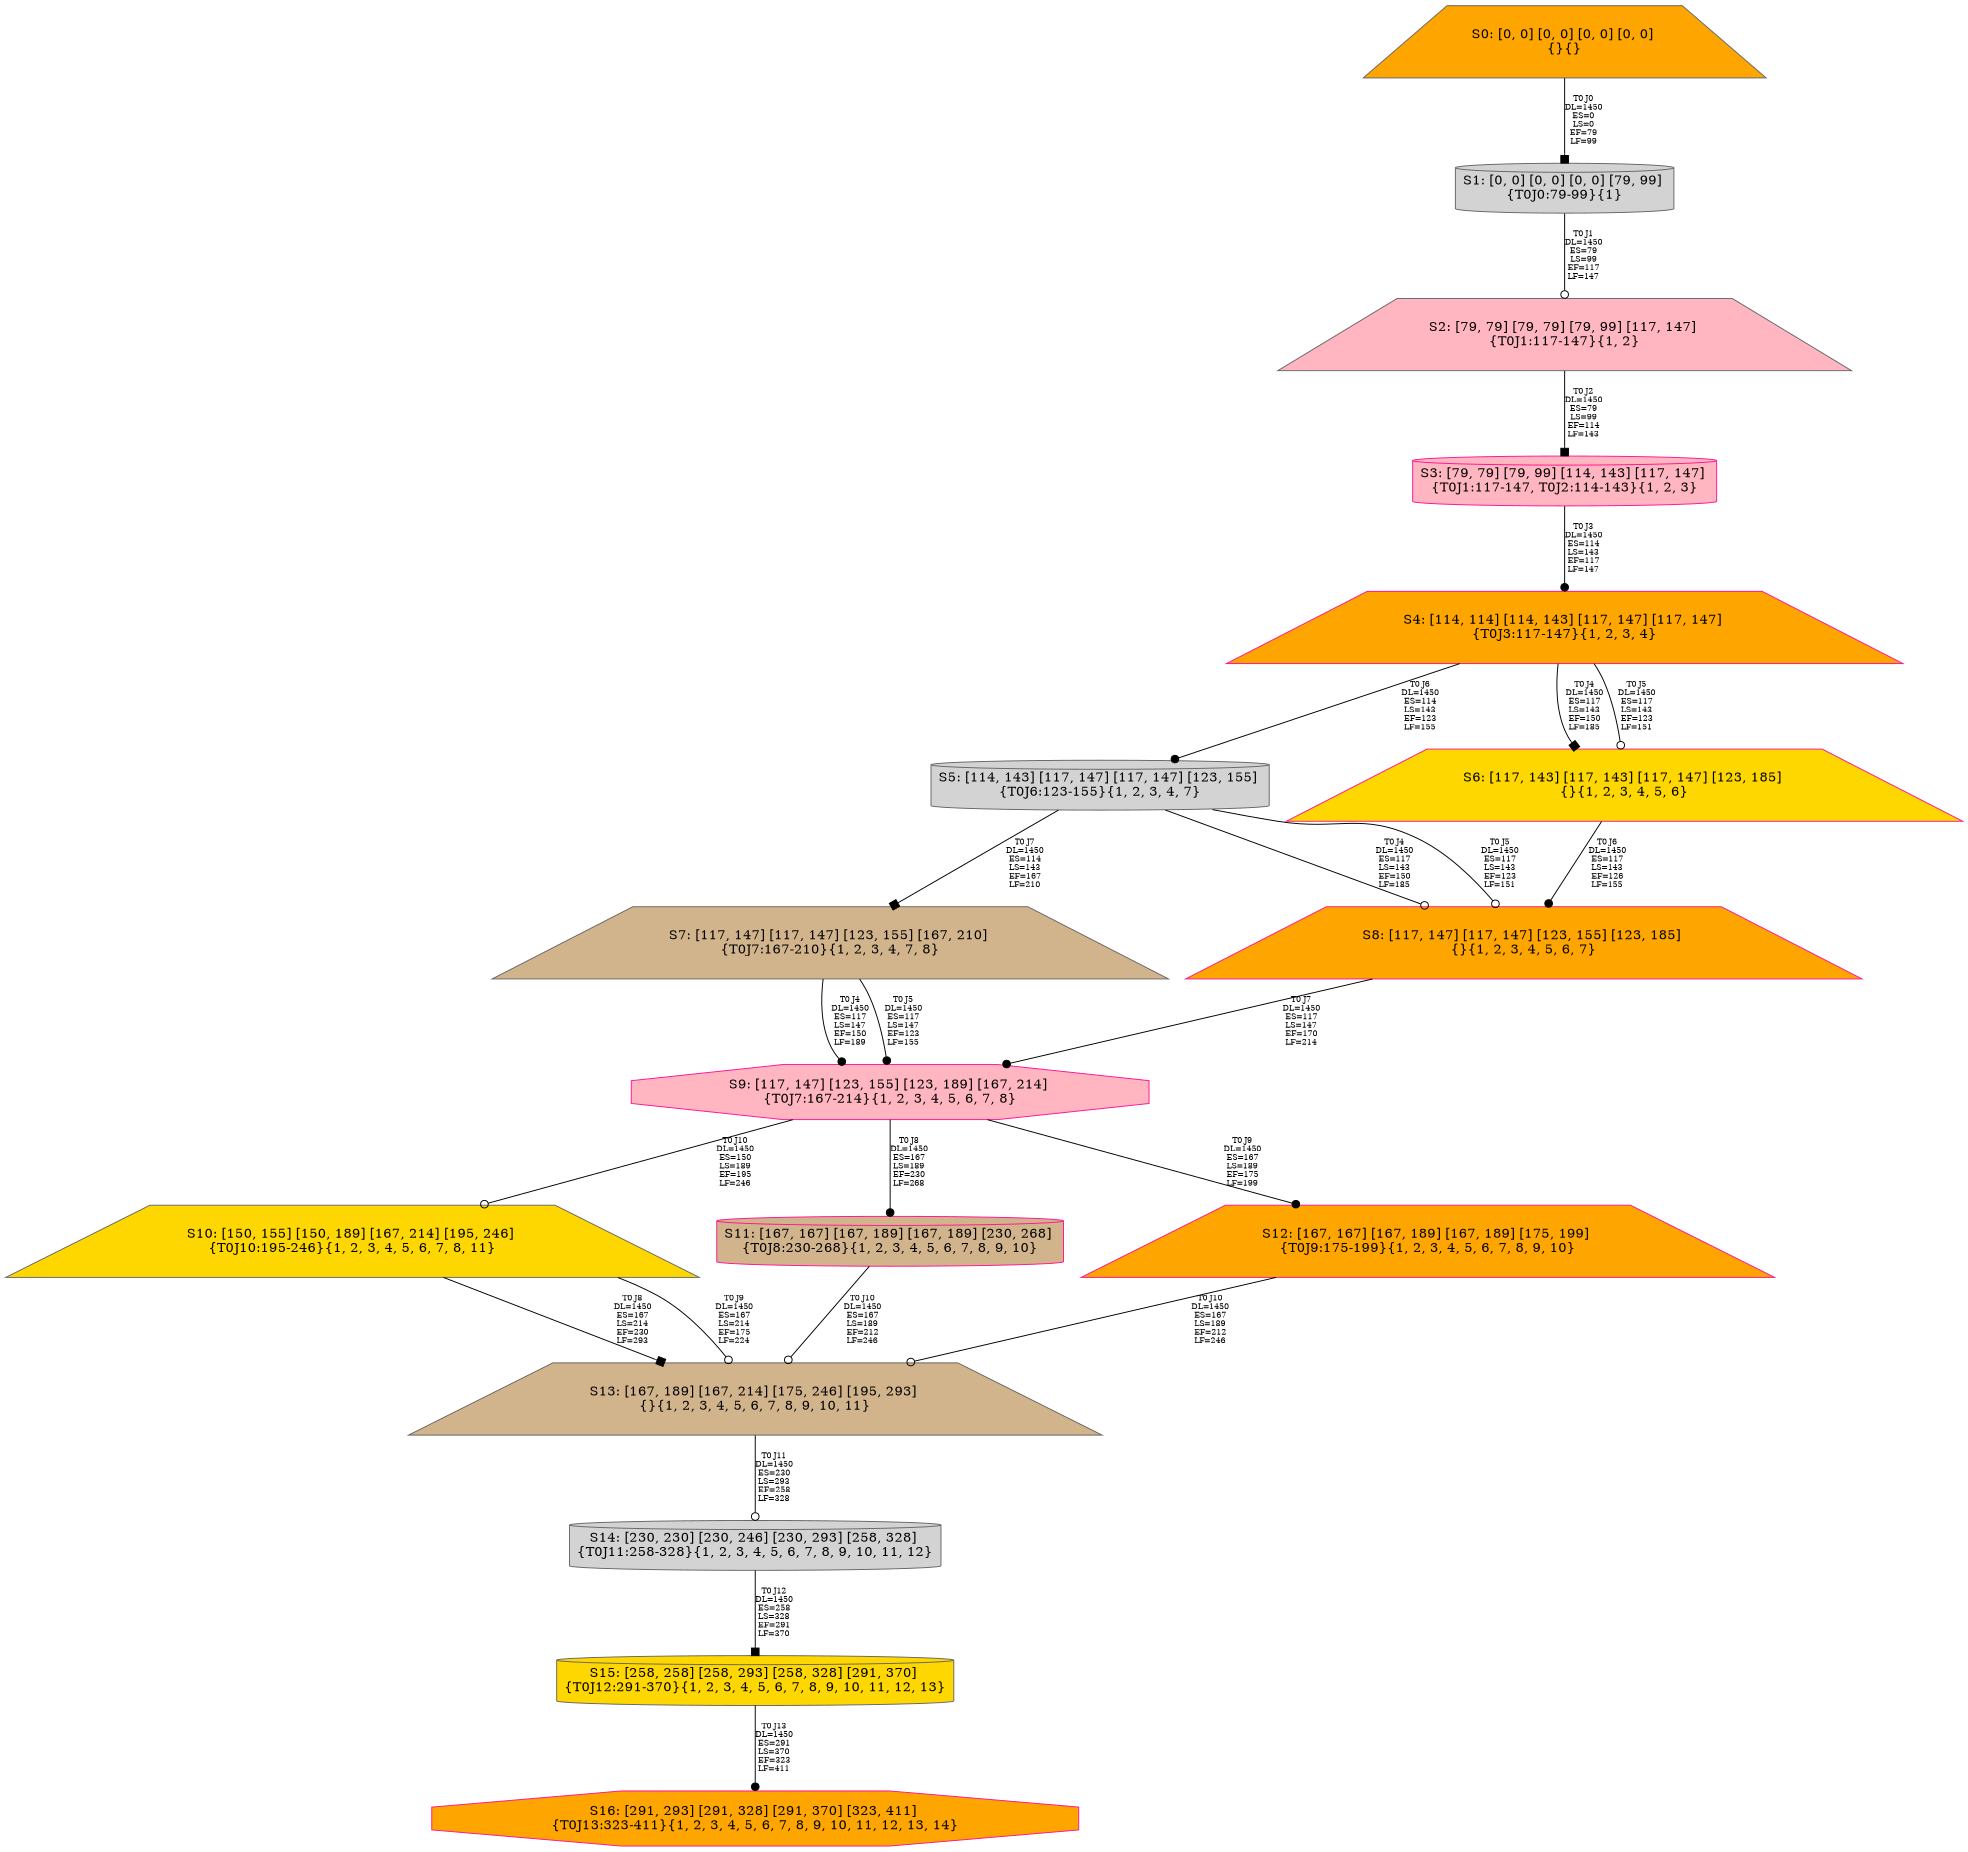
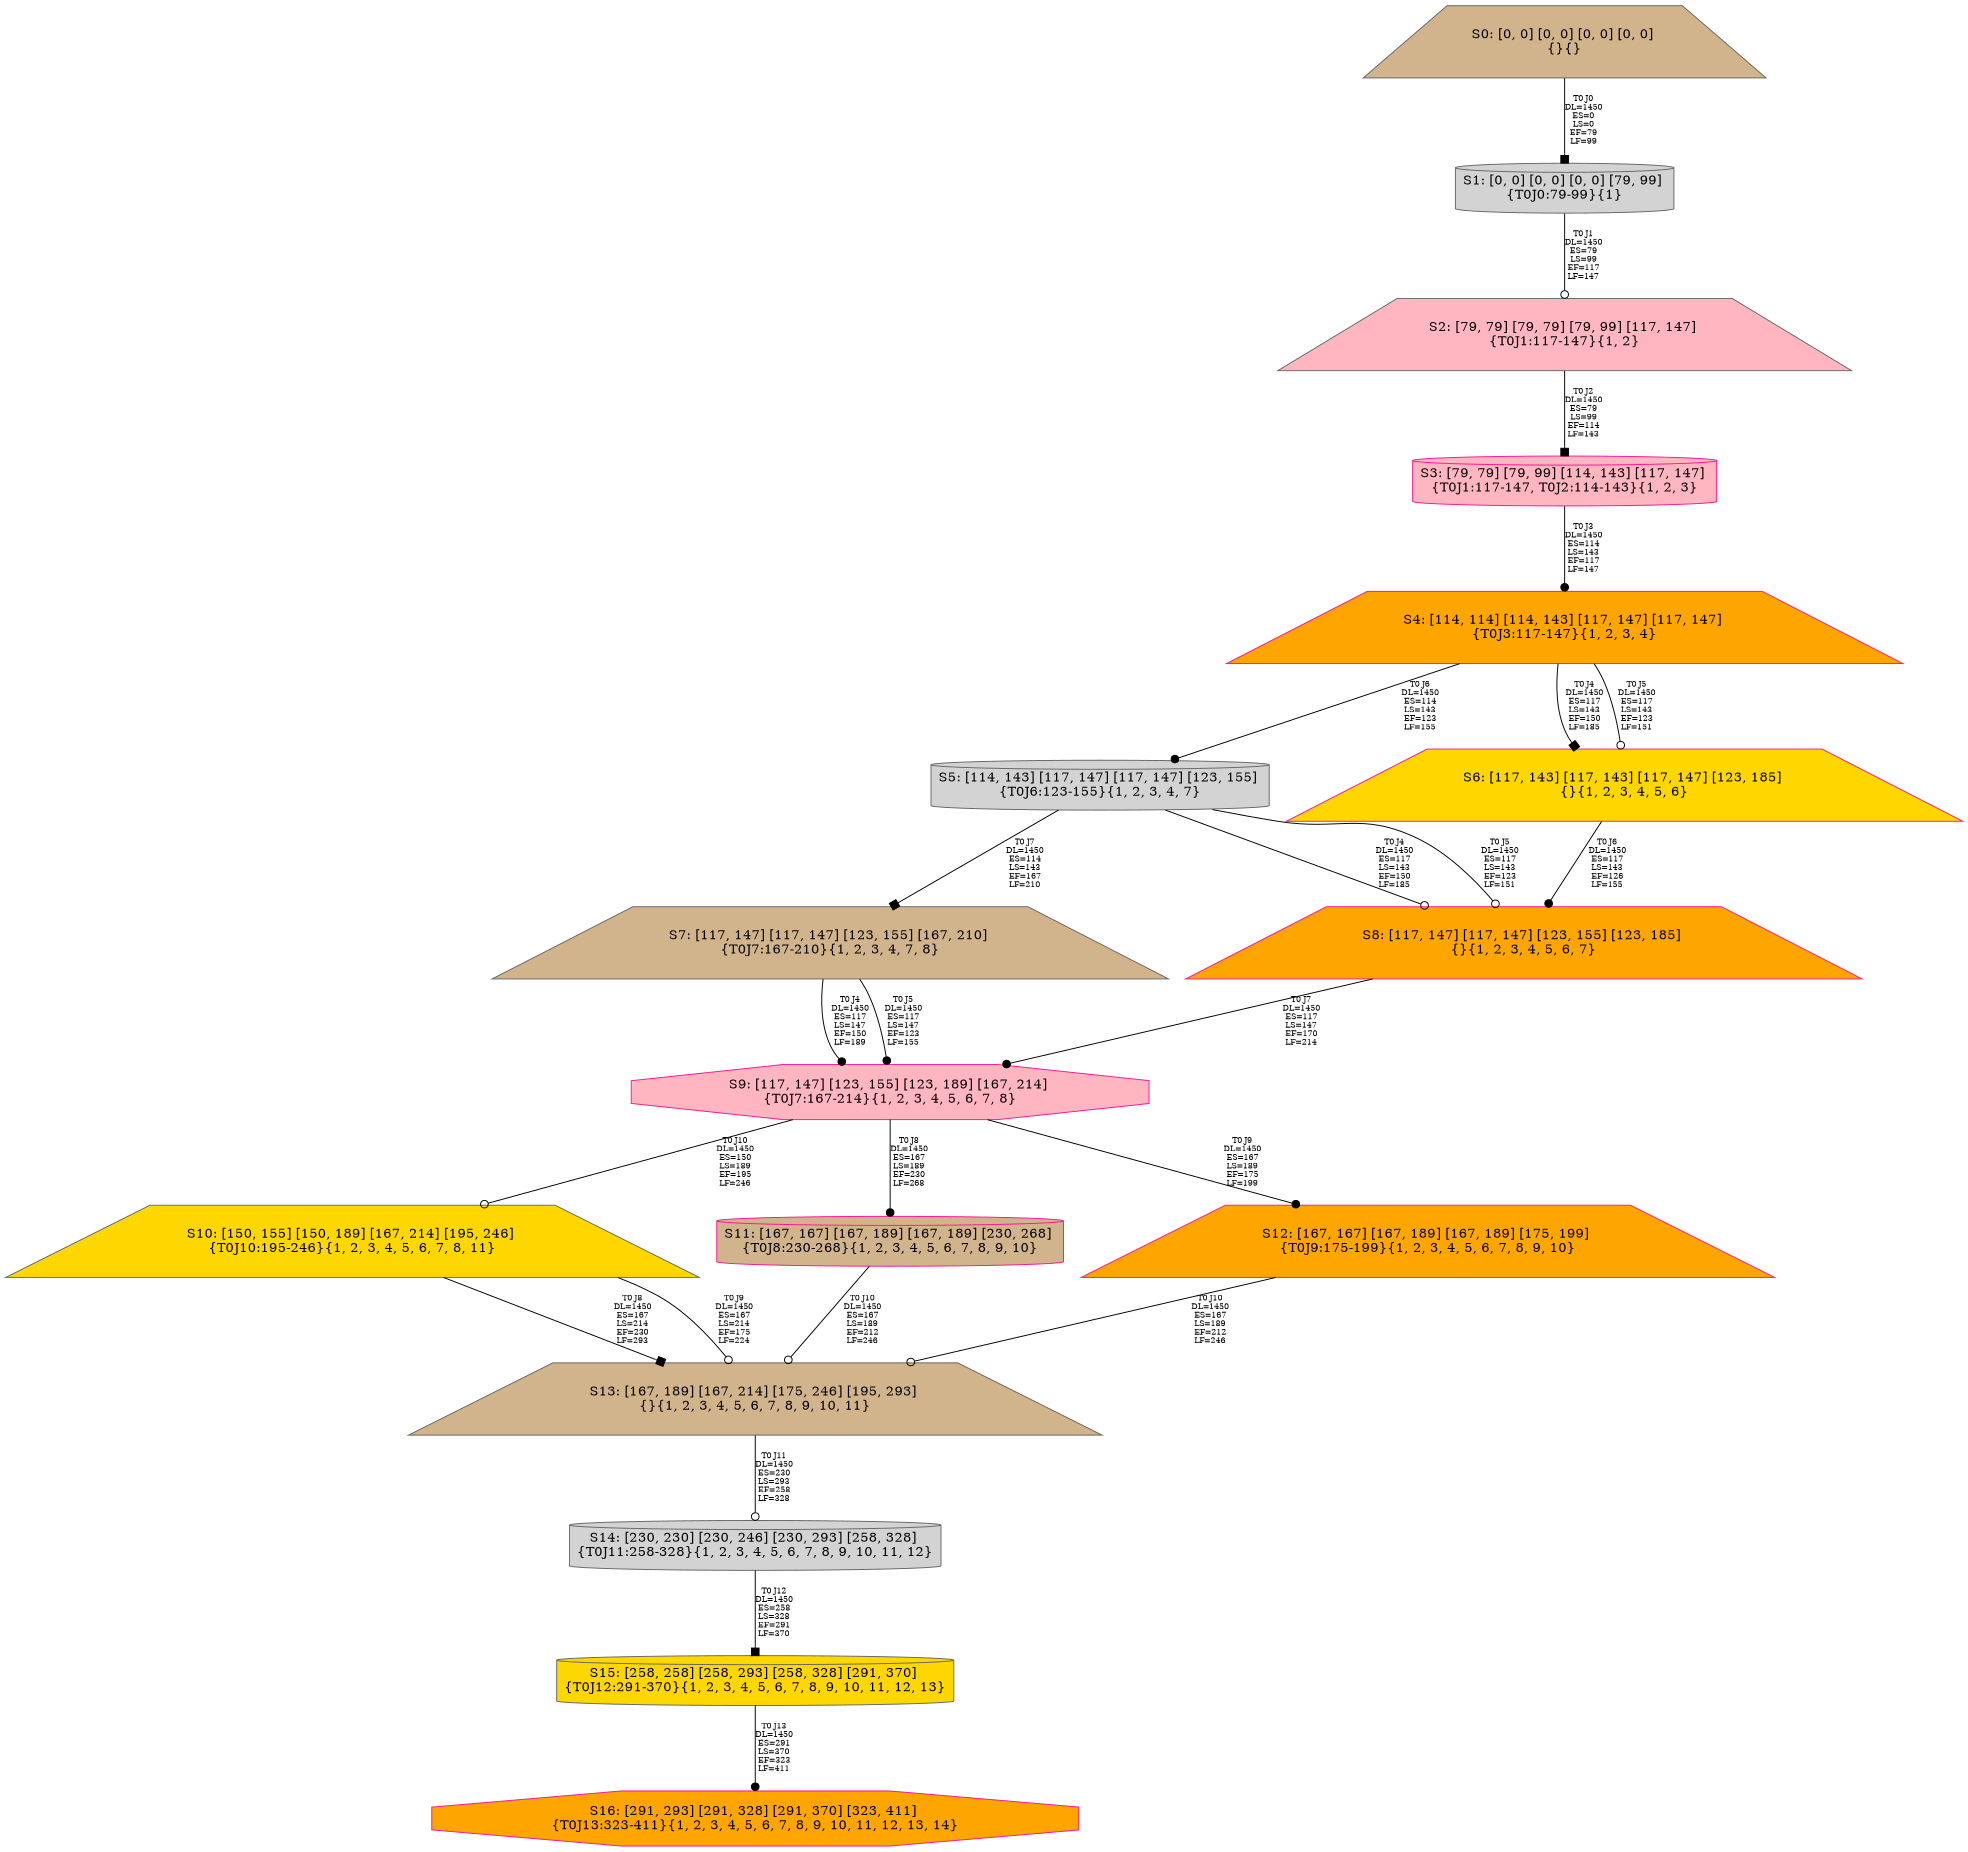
node "S0: [0, 0] [0, 0] [0, 0] [0, 0] {}{}": fillcolor orange -> tan
